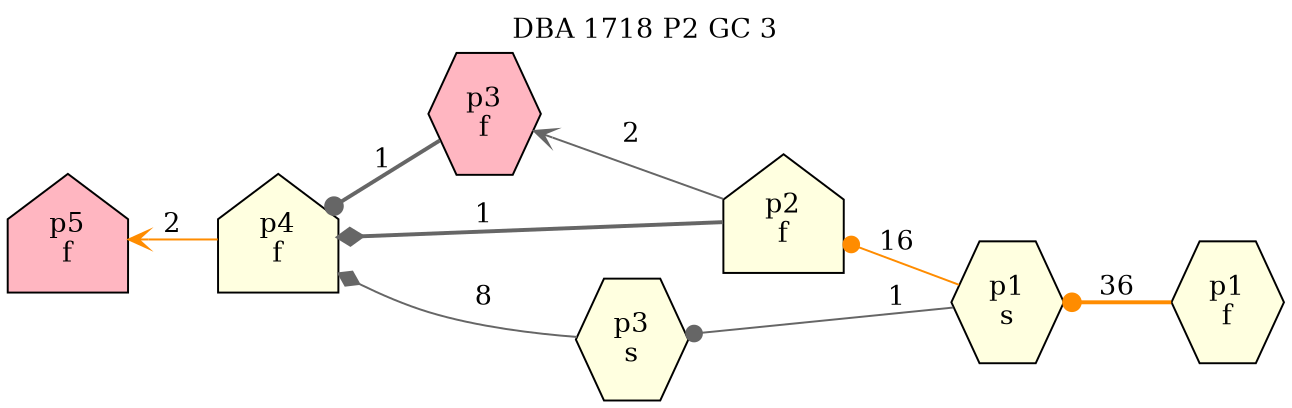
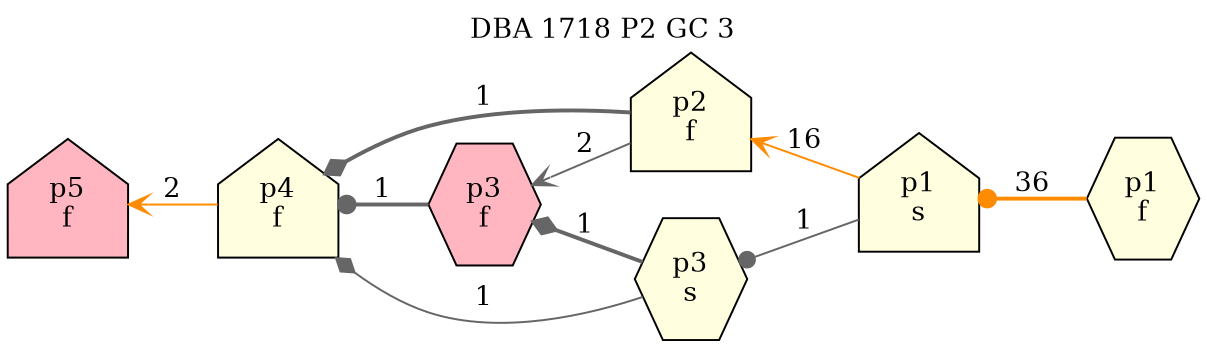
edge "p3 s" -> "p3 f": added, label "1"
edge "p1 s" -> "p2 f": arrowhead dot -> vee
edge "p3 s" -> "p4 f": label "8" -> "1"
node "p1 s": shape hexagon -> house
